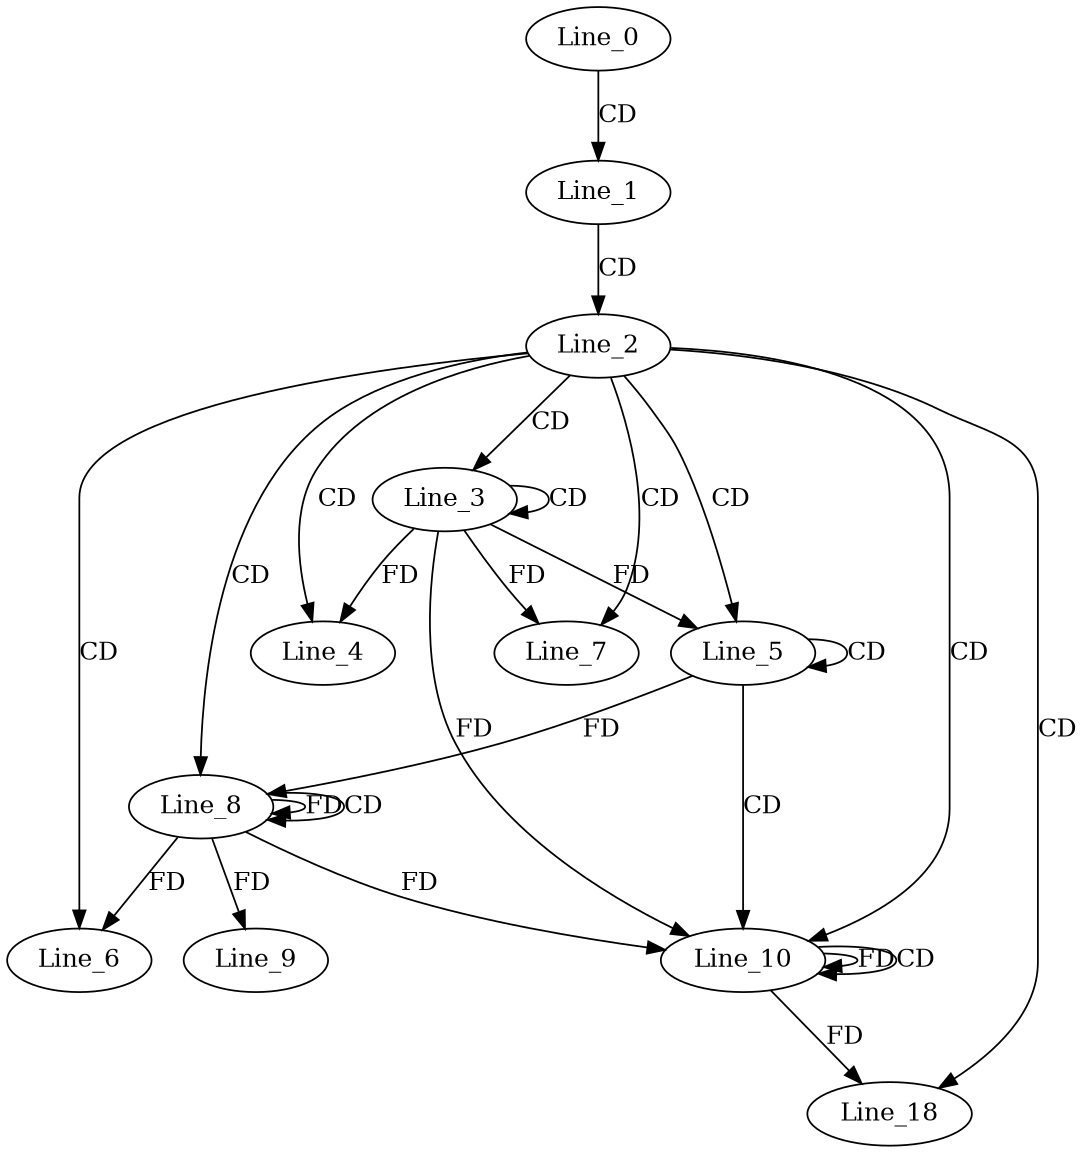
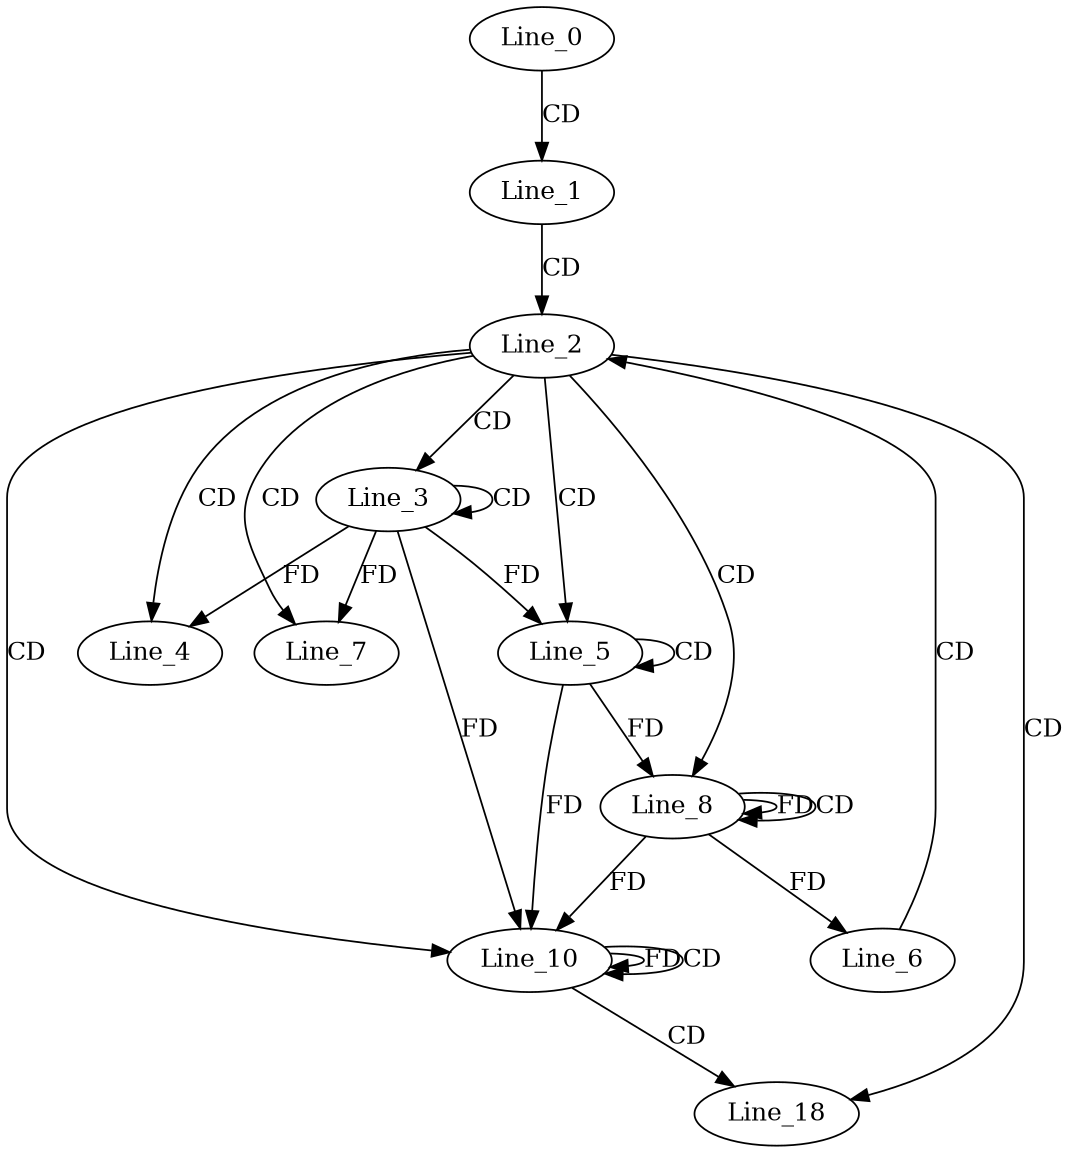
edge "Line_2" -> "Line_6": reversed
edge "Line_5" -> "Line_10": label "CD" -> "FD"
node "Line_9": removed
edge "Line_10" -> "Line_18": label "FD" -> "CD"
